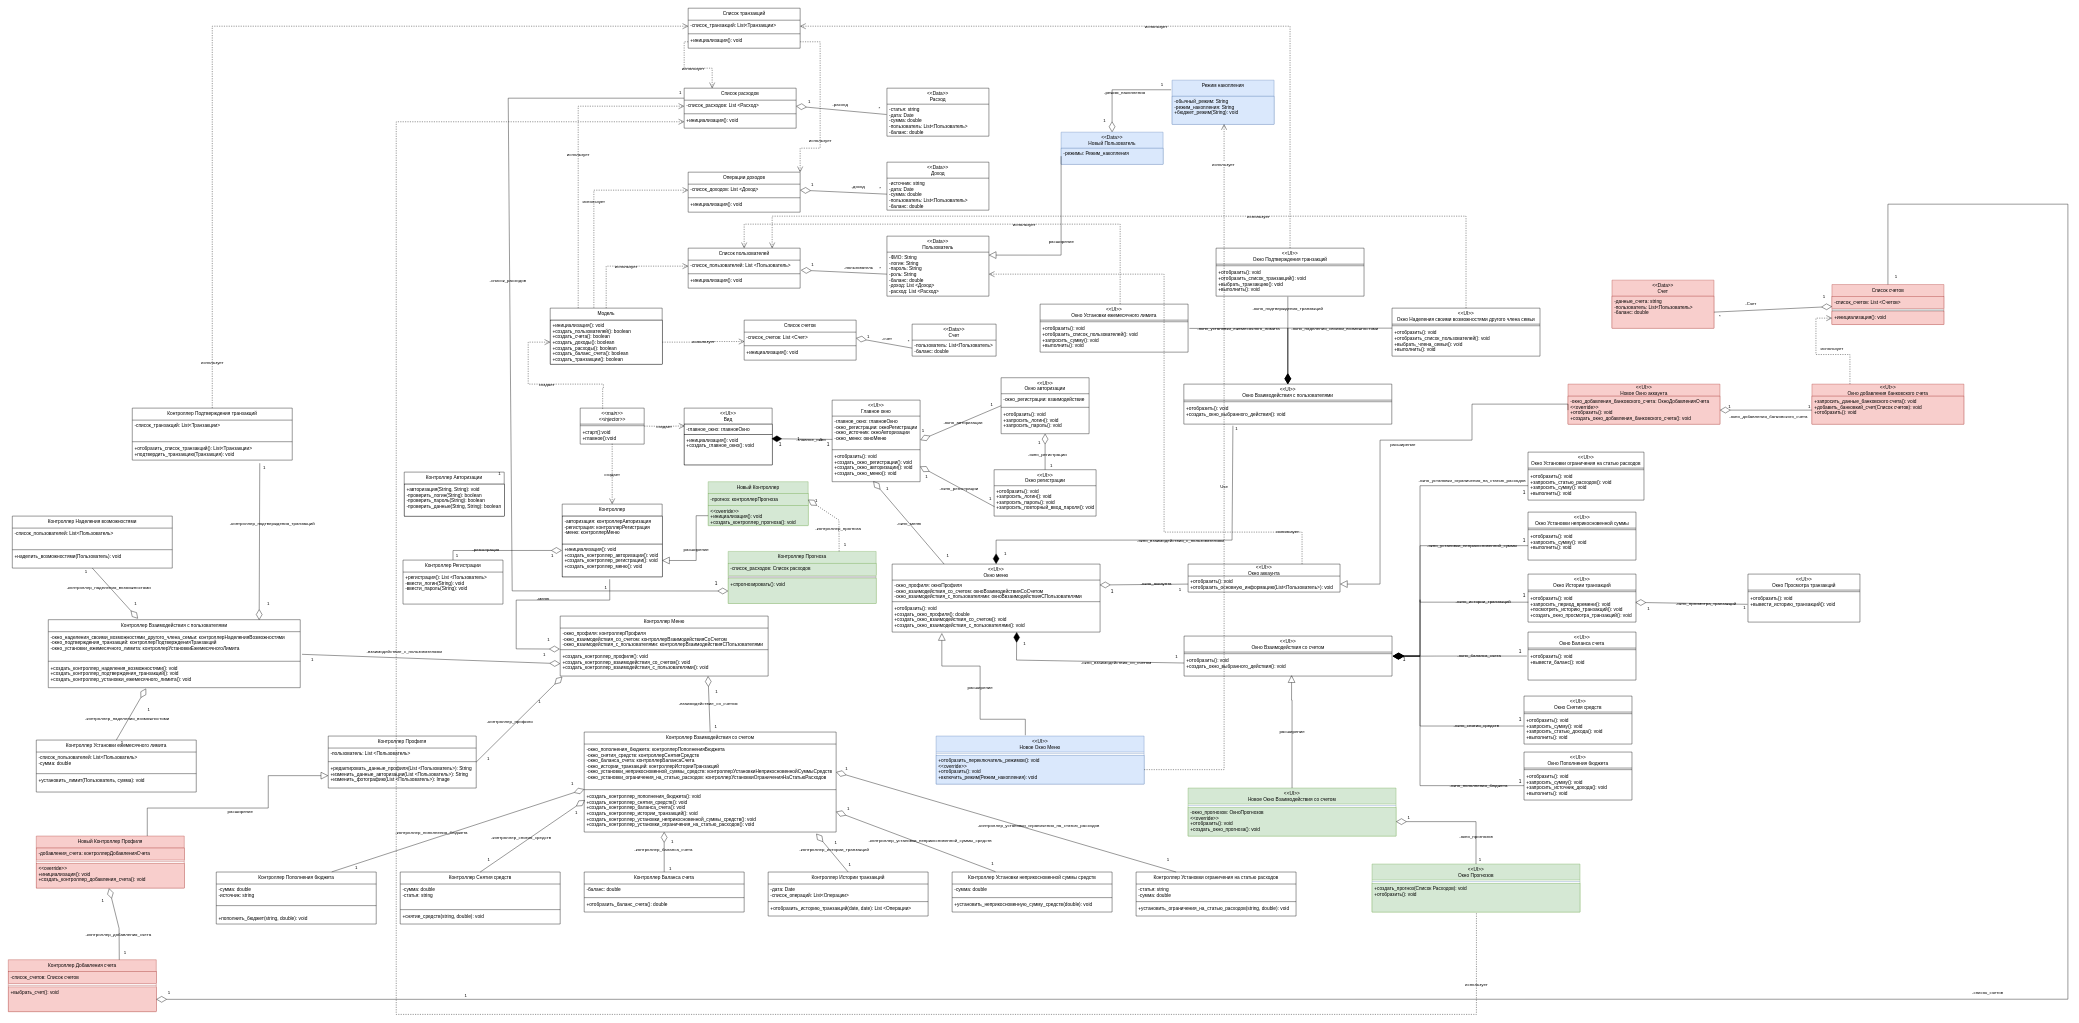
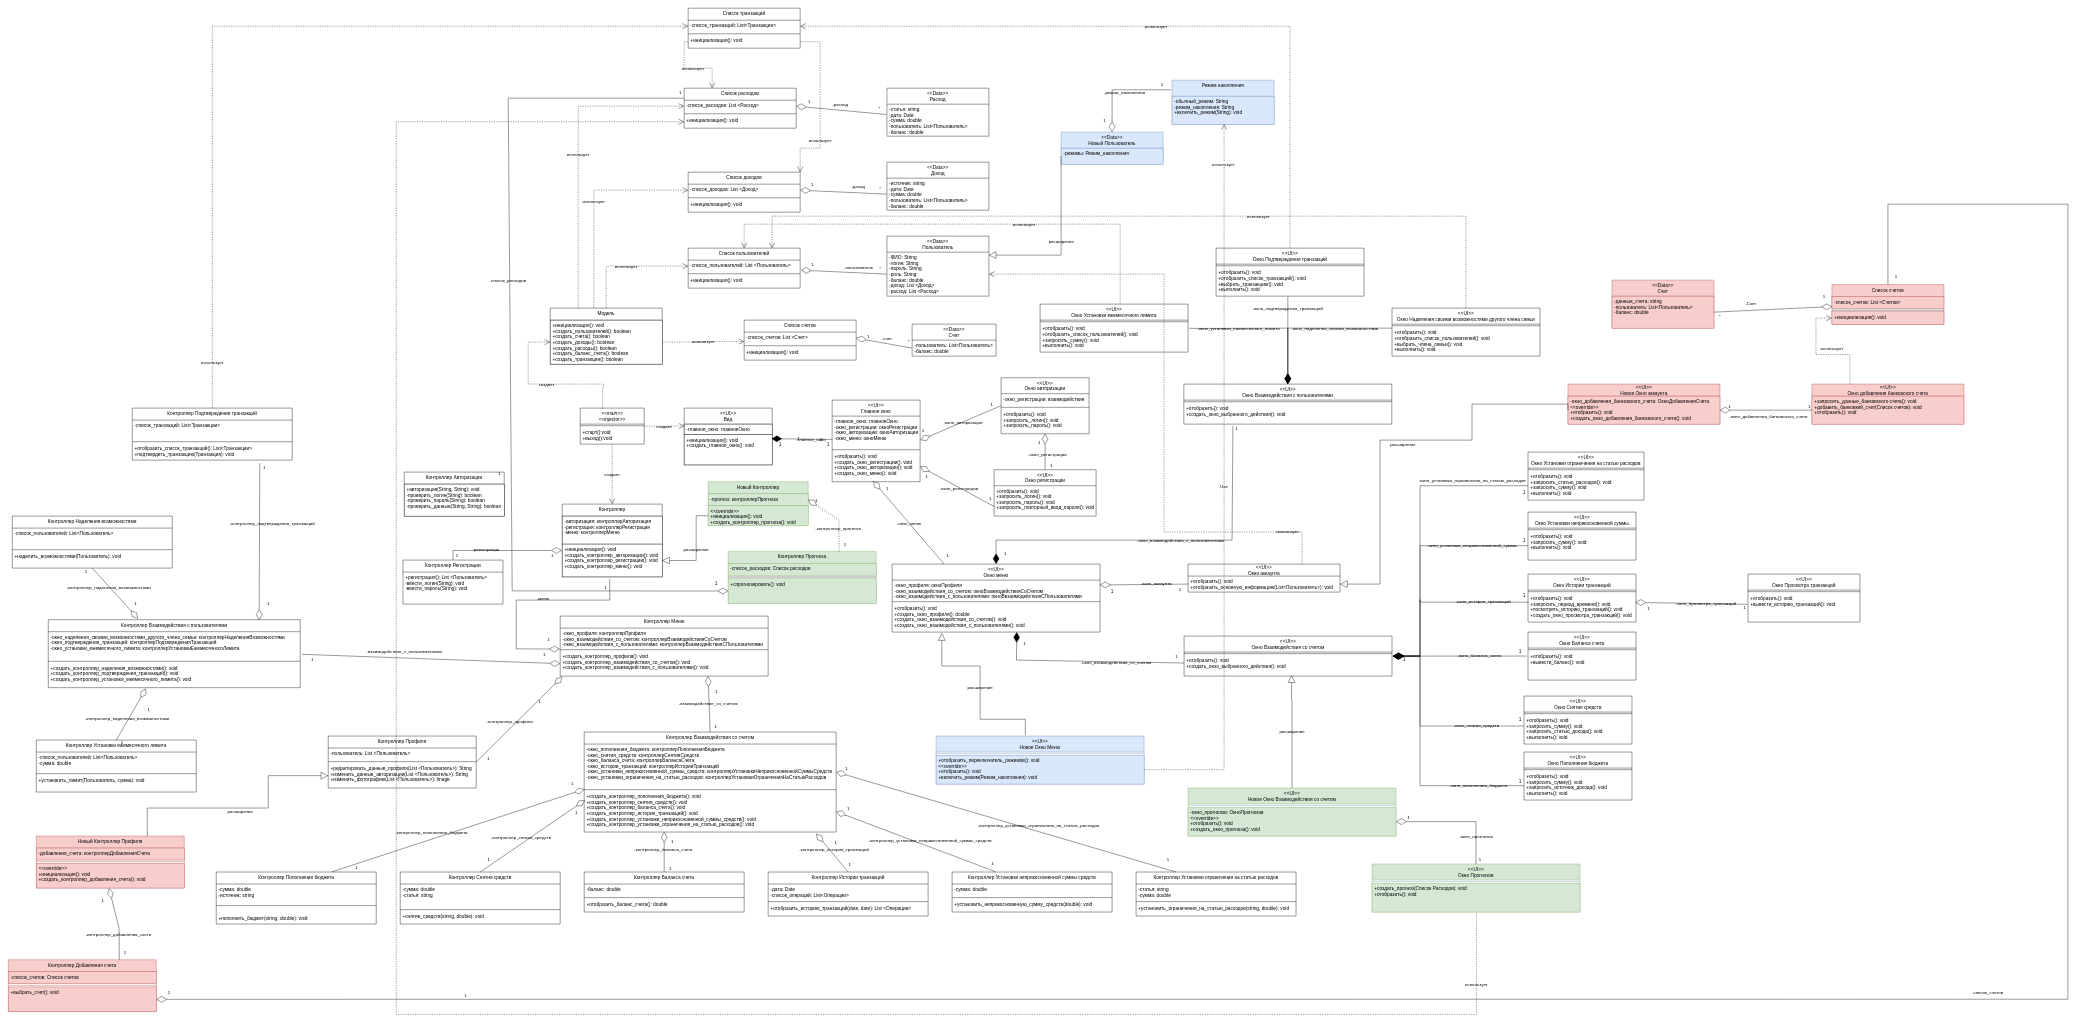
node "-обычный_режим: String -режим_накопления: String +бюджет_режим(String): void": label "-обычный_режим: String -режим_накопления: String +бюджет_режим(String): void" -> "-обычный_режим: String -режим_накопления: String +включить_режим(String): void"
node "Операции доходов": label "Операции доходов" -> "Список доходов"
node "-главное_окно: главноеОкно -окно_регистрации: окноРегистрации -окно_источник: окноАвторизации -окно_меню: окноМеню": label "-главное_окно: главноеОкно -окно_регистрации: окноРегистрации -окно_источник: окноАвторизации -окно_меню: окноМеню" -> "-главное_окно: главноеОкно -окно_регистрации: окноРегистрации -окно_авторизации: окноАвторизации -окно_меню: окноМеню"
node "+старт():void +главное():void": label "+старт():void +главное():void" -> "+старт():void +выход():void"
